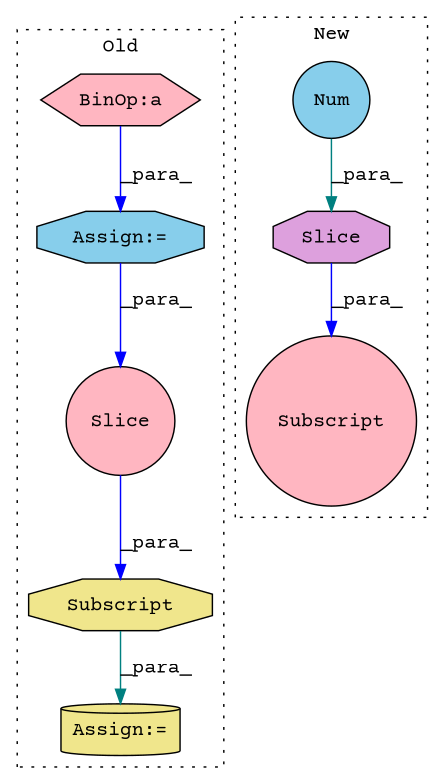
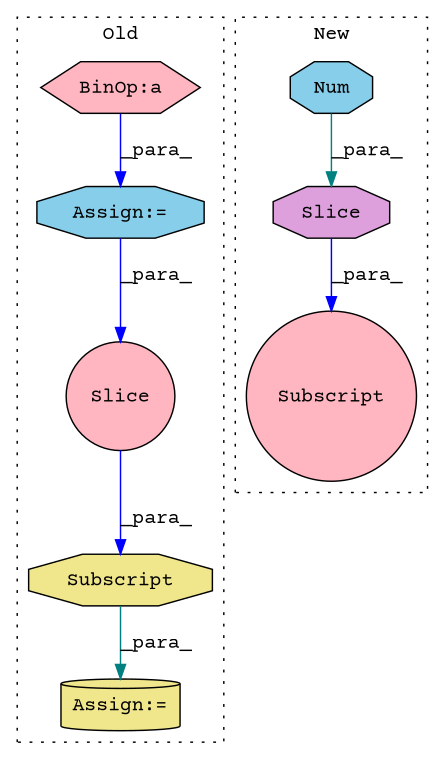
node "Num": shape circle -> octagon
